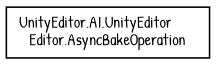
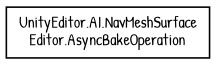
node "UnityEditor.AI.UnityEditor Editor.AsyncBakeOperation": label "UnityEditor.AI.UnityEditor Editor.AsyncBakeOperation" -> "UnityEditor.AI.NavMeshSurface Editor.AsyncBakeOperation"
